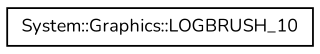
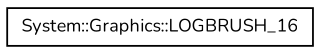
node "System::Graphics::LOGBRUSH_10": label "System::Graphics::LOGBRUSH_10" -> "System::Graphics::LOGBRUSH_16"
